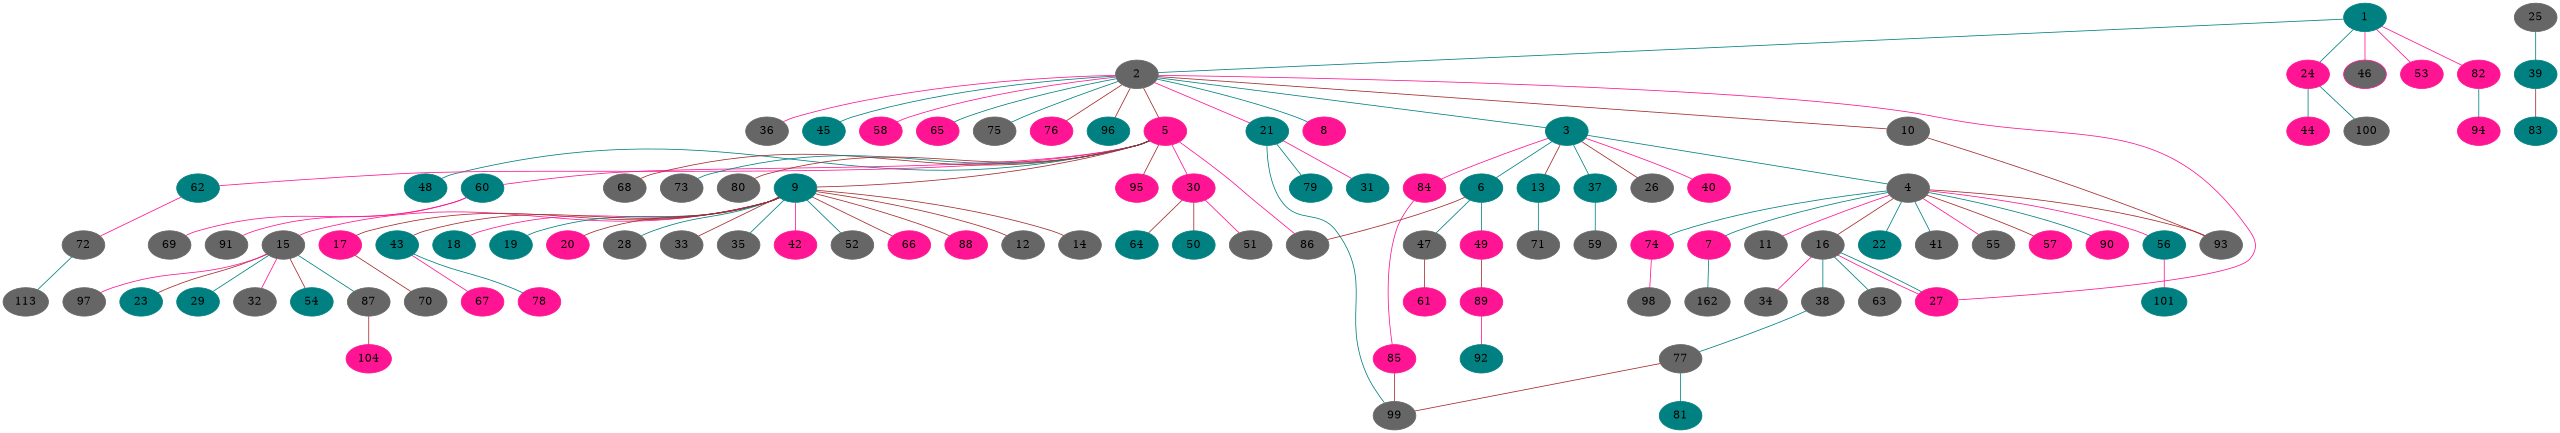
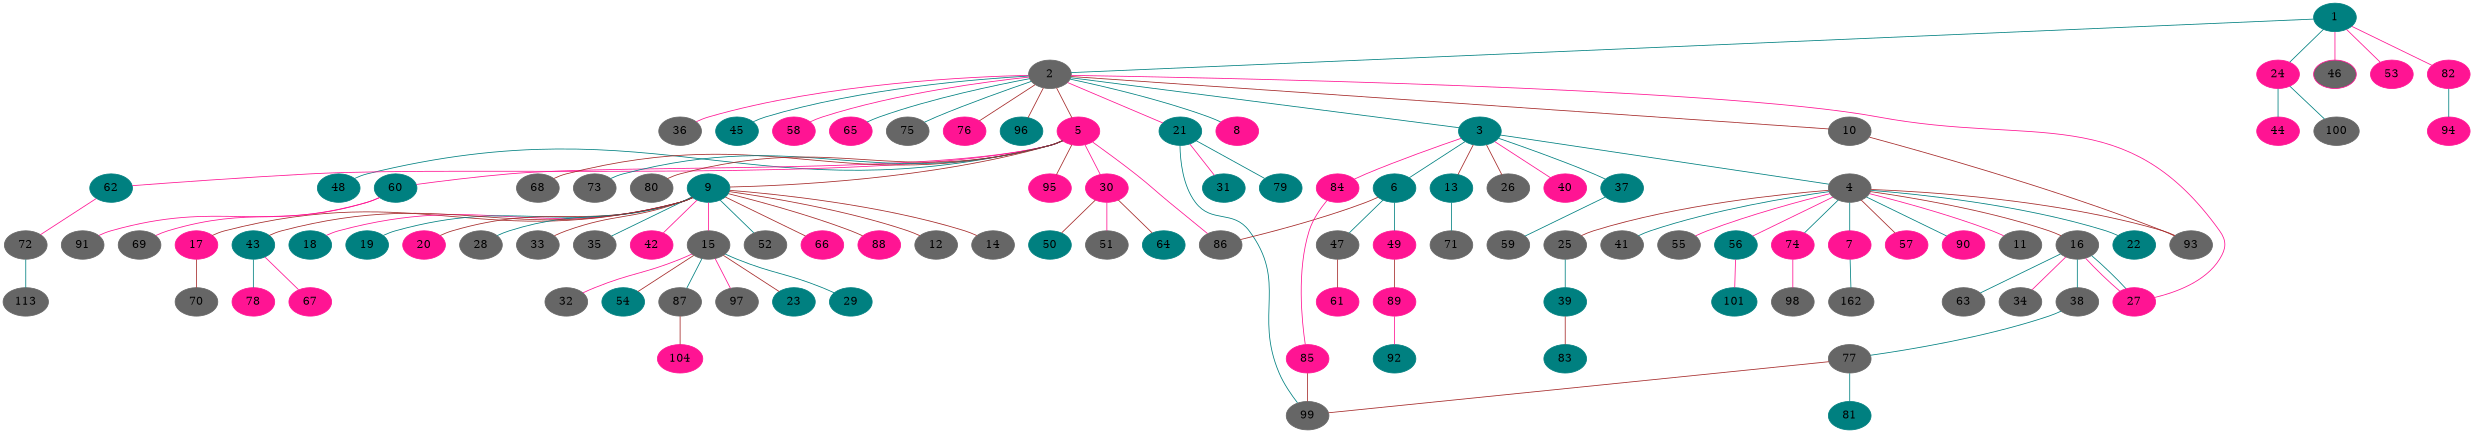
edge "4" -- "25": added
